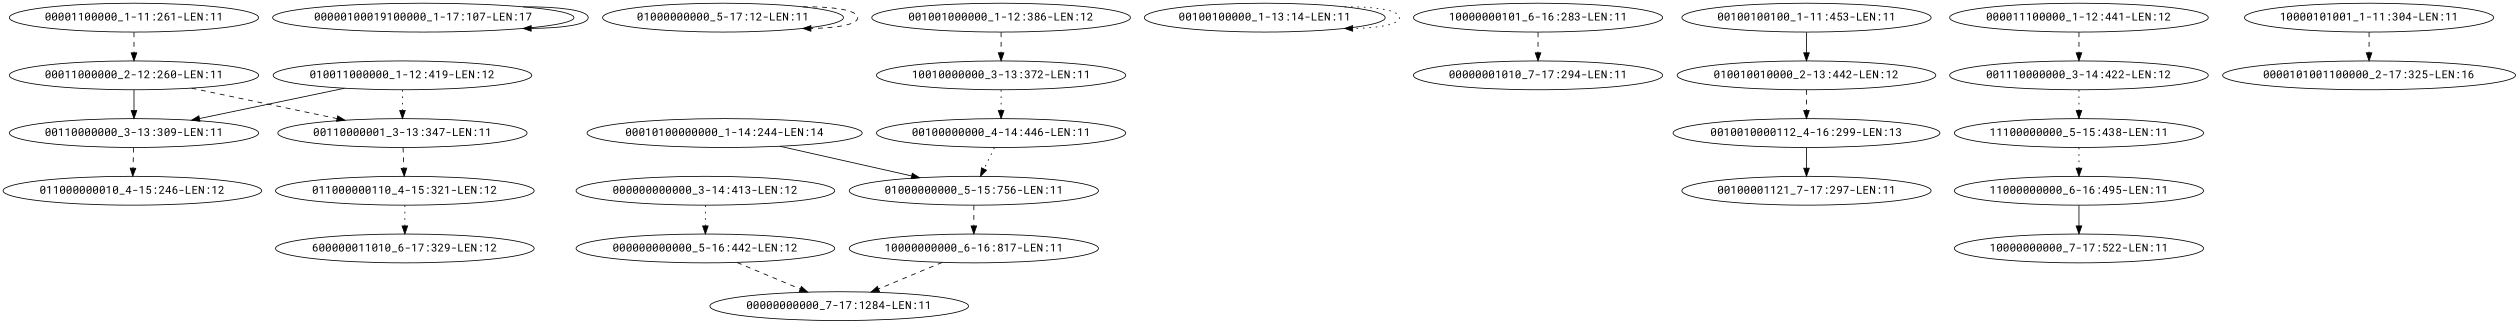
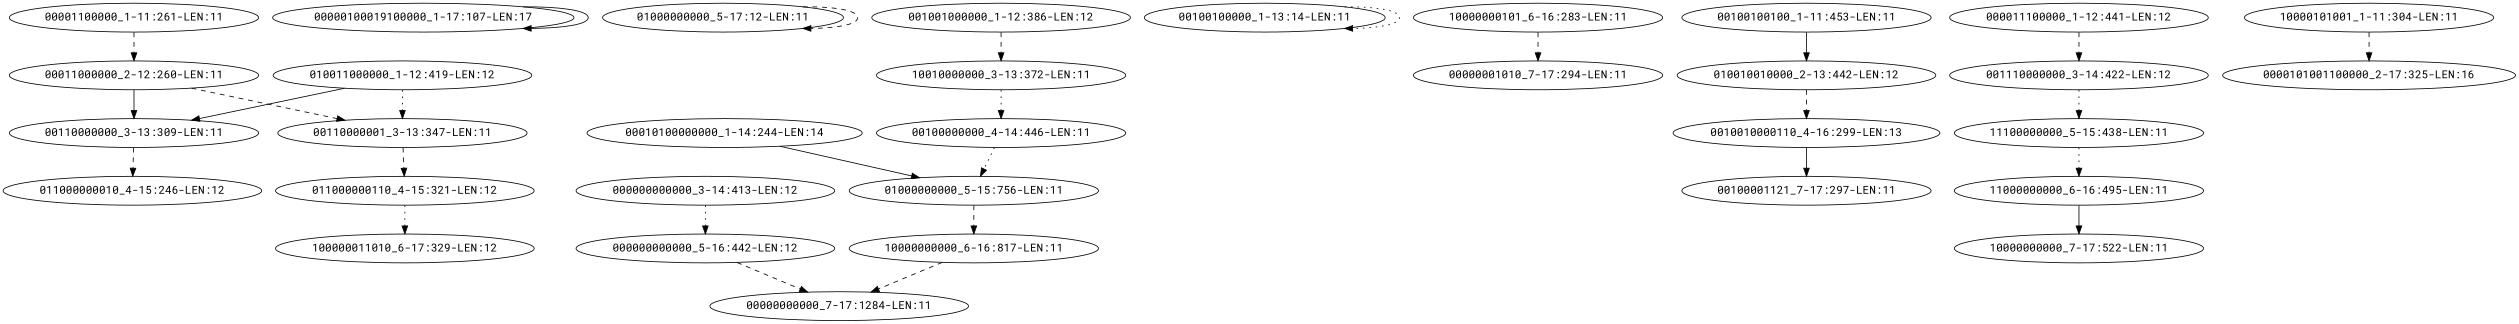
node "0010010000112_4-16:299-LEN:13": label "0010010000112_4-16:299-LEN:13" -> "0010010000110_4-16:299-LEN:13"
node "600000011010_6-17:329-LEN:12": label "600000011010_6-17:329-LEN:12" -> "100000011010_6-17:329-LEN:12"
